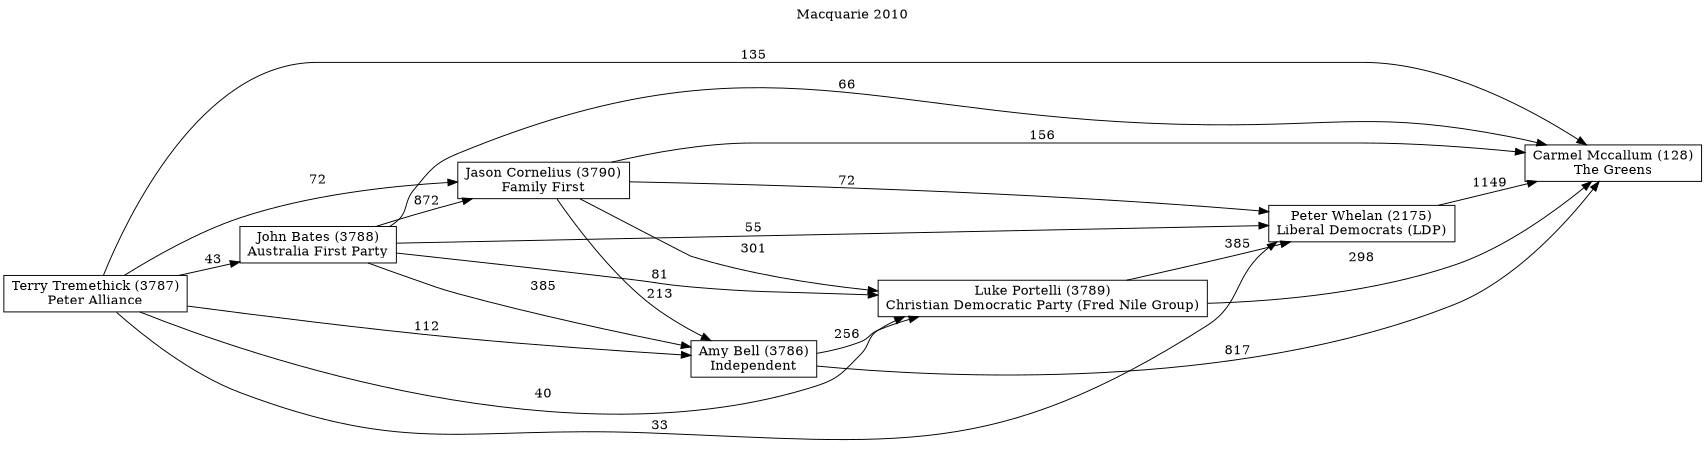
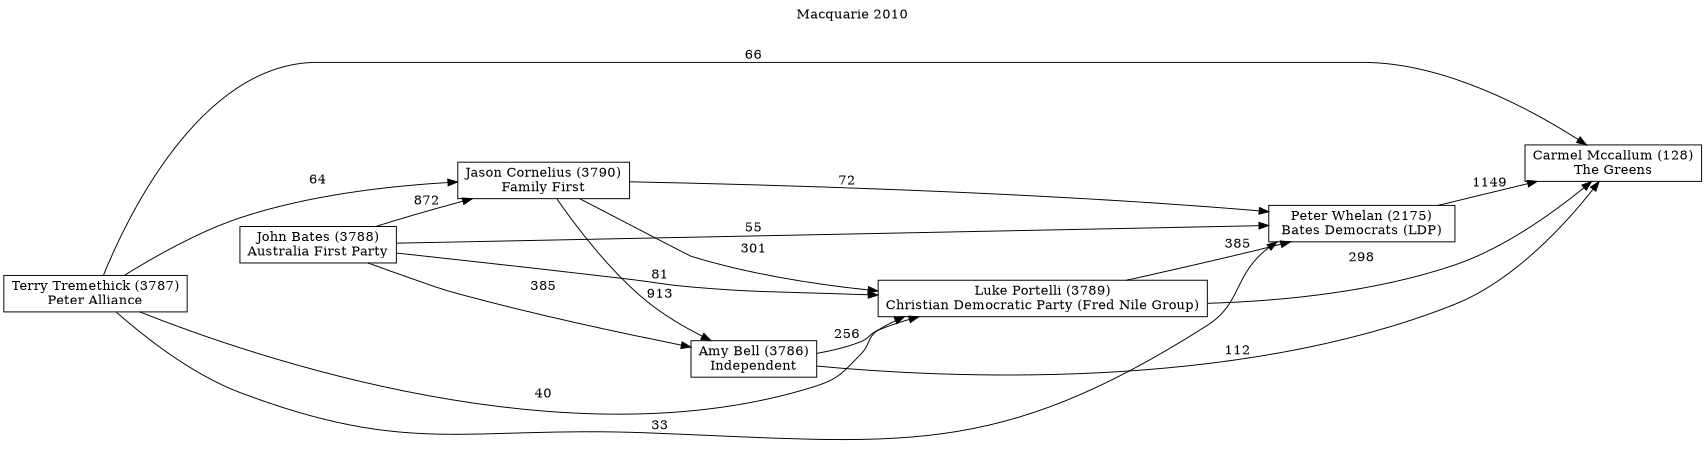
edge "Terry Tremethick (3787) Peter Alliance" -> "Carmel Mccallum (128) The Greens": label "135" -> "66"
edge "John Bates (3788) Australia First Party" -> "Carmel Mccallum (128) The Greens": removed, label "66"
edge "Jason Cornelius (3790) Family First" -> "Carmel Mccallum (128) The Greens": removed, label "156"
edge "Terry Tremethick (3787) Peter Alliance" -> "Jason Cornelius (3790) Family First": label "72" -> "64"
node "Peter Whelan (2175) Liberal Democrats (LDP)": label "Peter Whelan (2175) Liberal Democrats (LDP)" -> "Peter Whelan (2175) Bates Democrats (LDP)"
edge "Terry Tremethick (3787) Peter Alliance" -> "John Bates (3788) Australia First Party": removed, label "43"
edge "Jason Cornelius (3790) Family First" -> "Amy Bell (3786) Independent": label "213" -> "913"
edge "Terry Tremethick (3787) Peter Alliance" -> "Amy Bell (3786) Independent": removed, label "112"
edge "Amy Bell (3786) Independent" -> "Carmel Mccallum (128) The Greens": label "817" -> "112"
